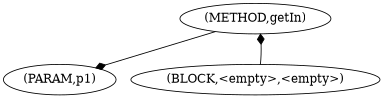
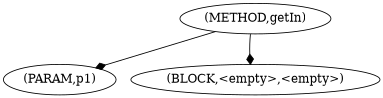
edge "(BLOCK,<empty>,<empty>)" -> "(METHOD,getIn)": reversed
